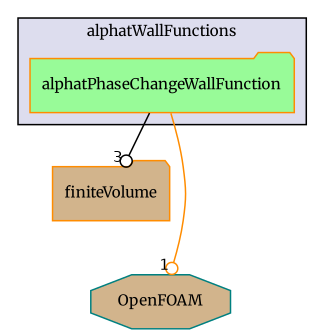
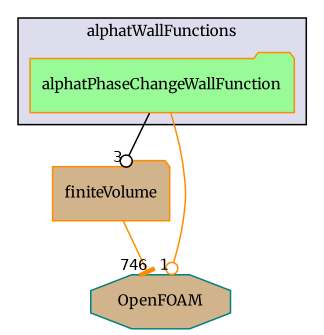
edge "finiteVolume" -> "OpenFOAM": added
